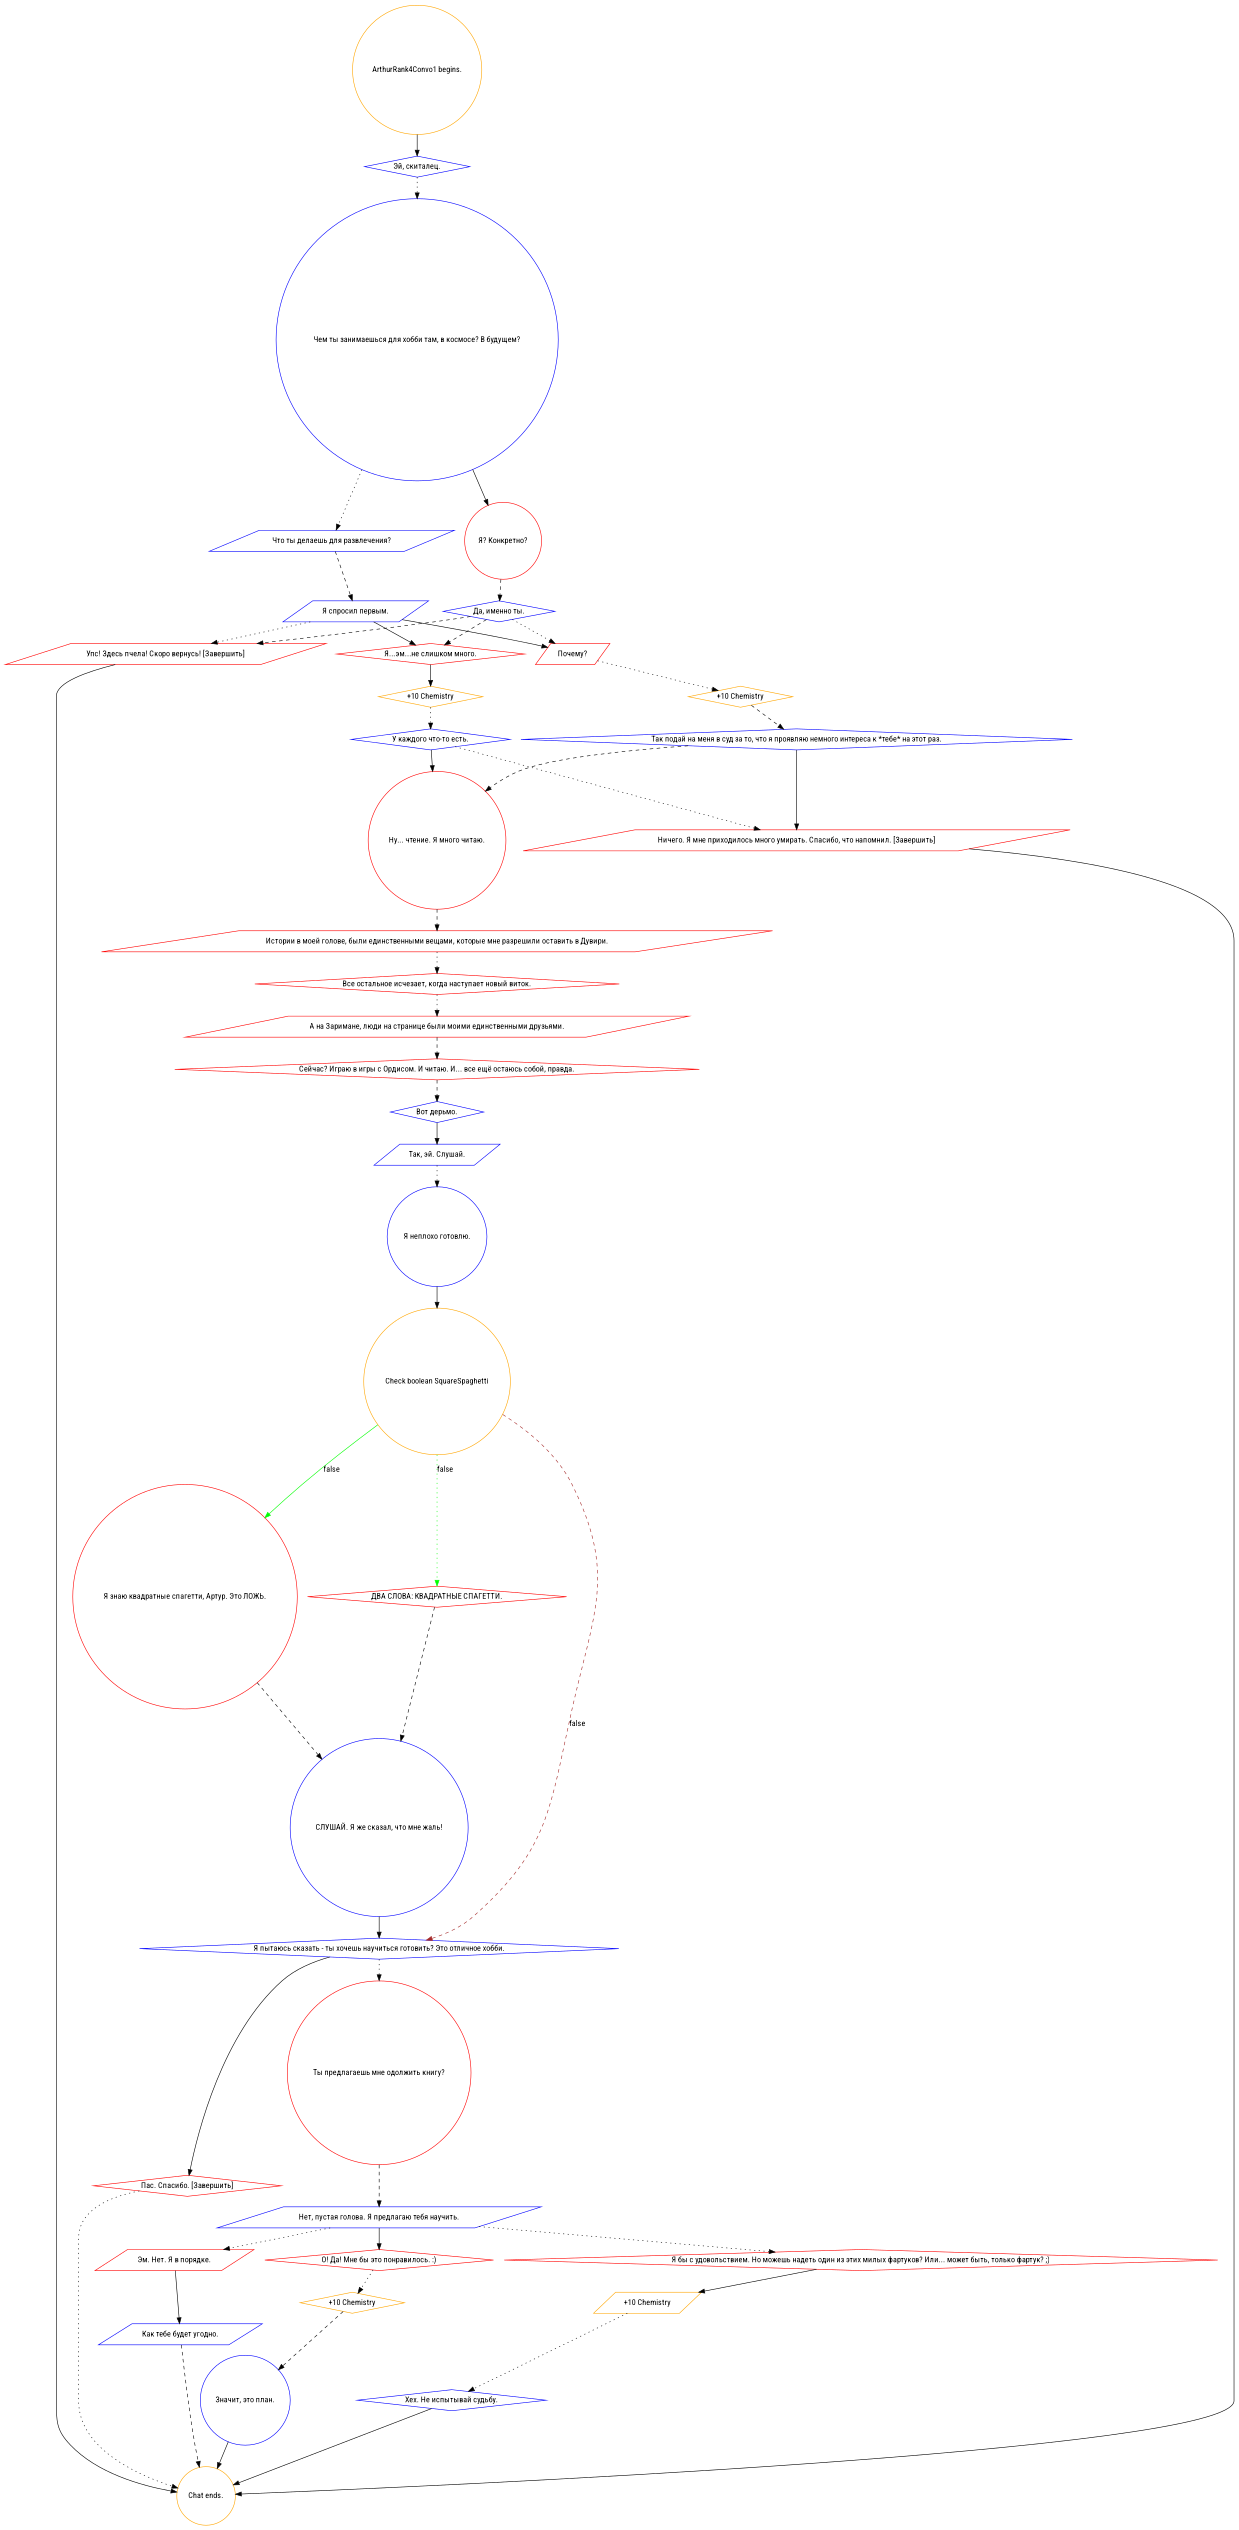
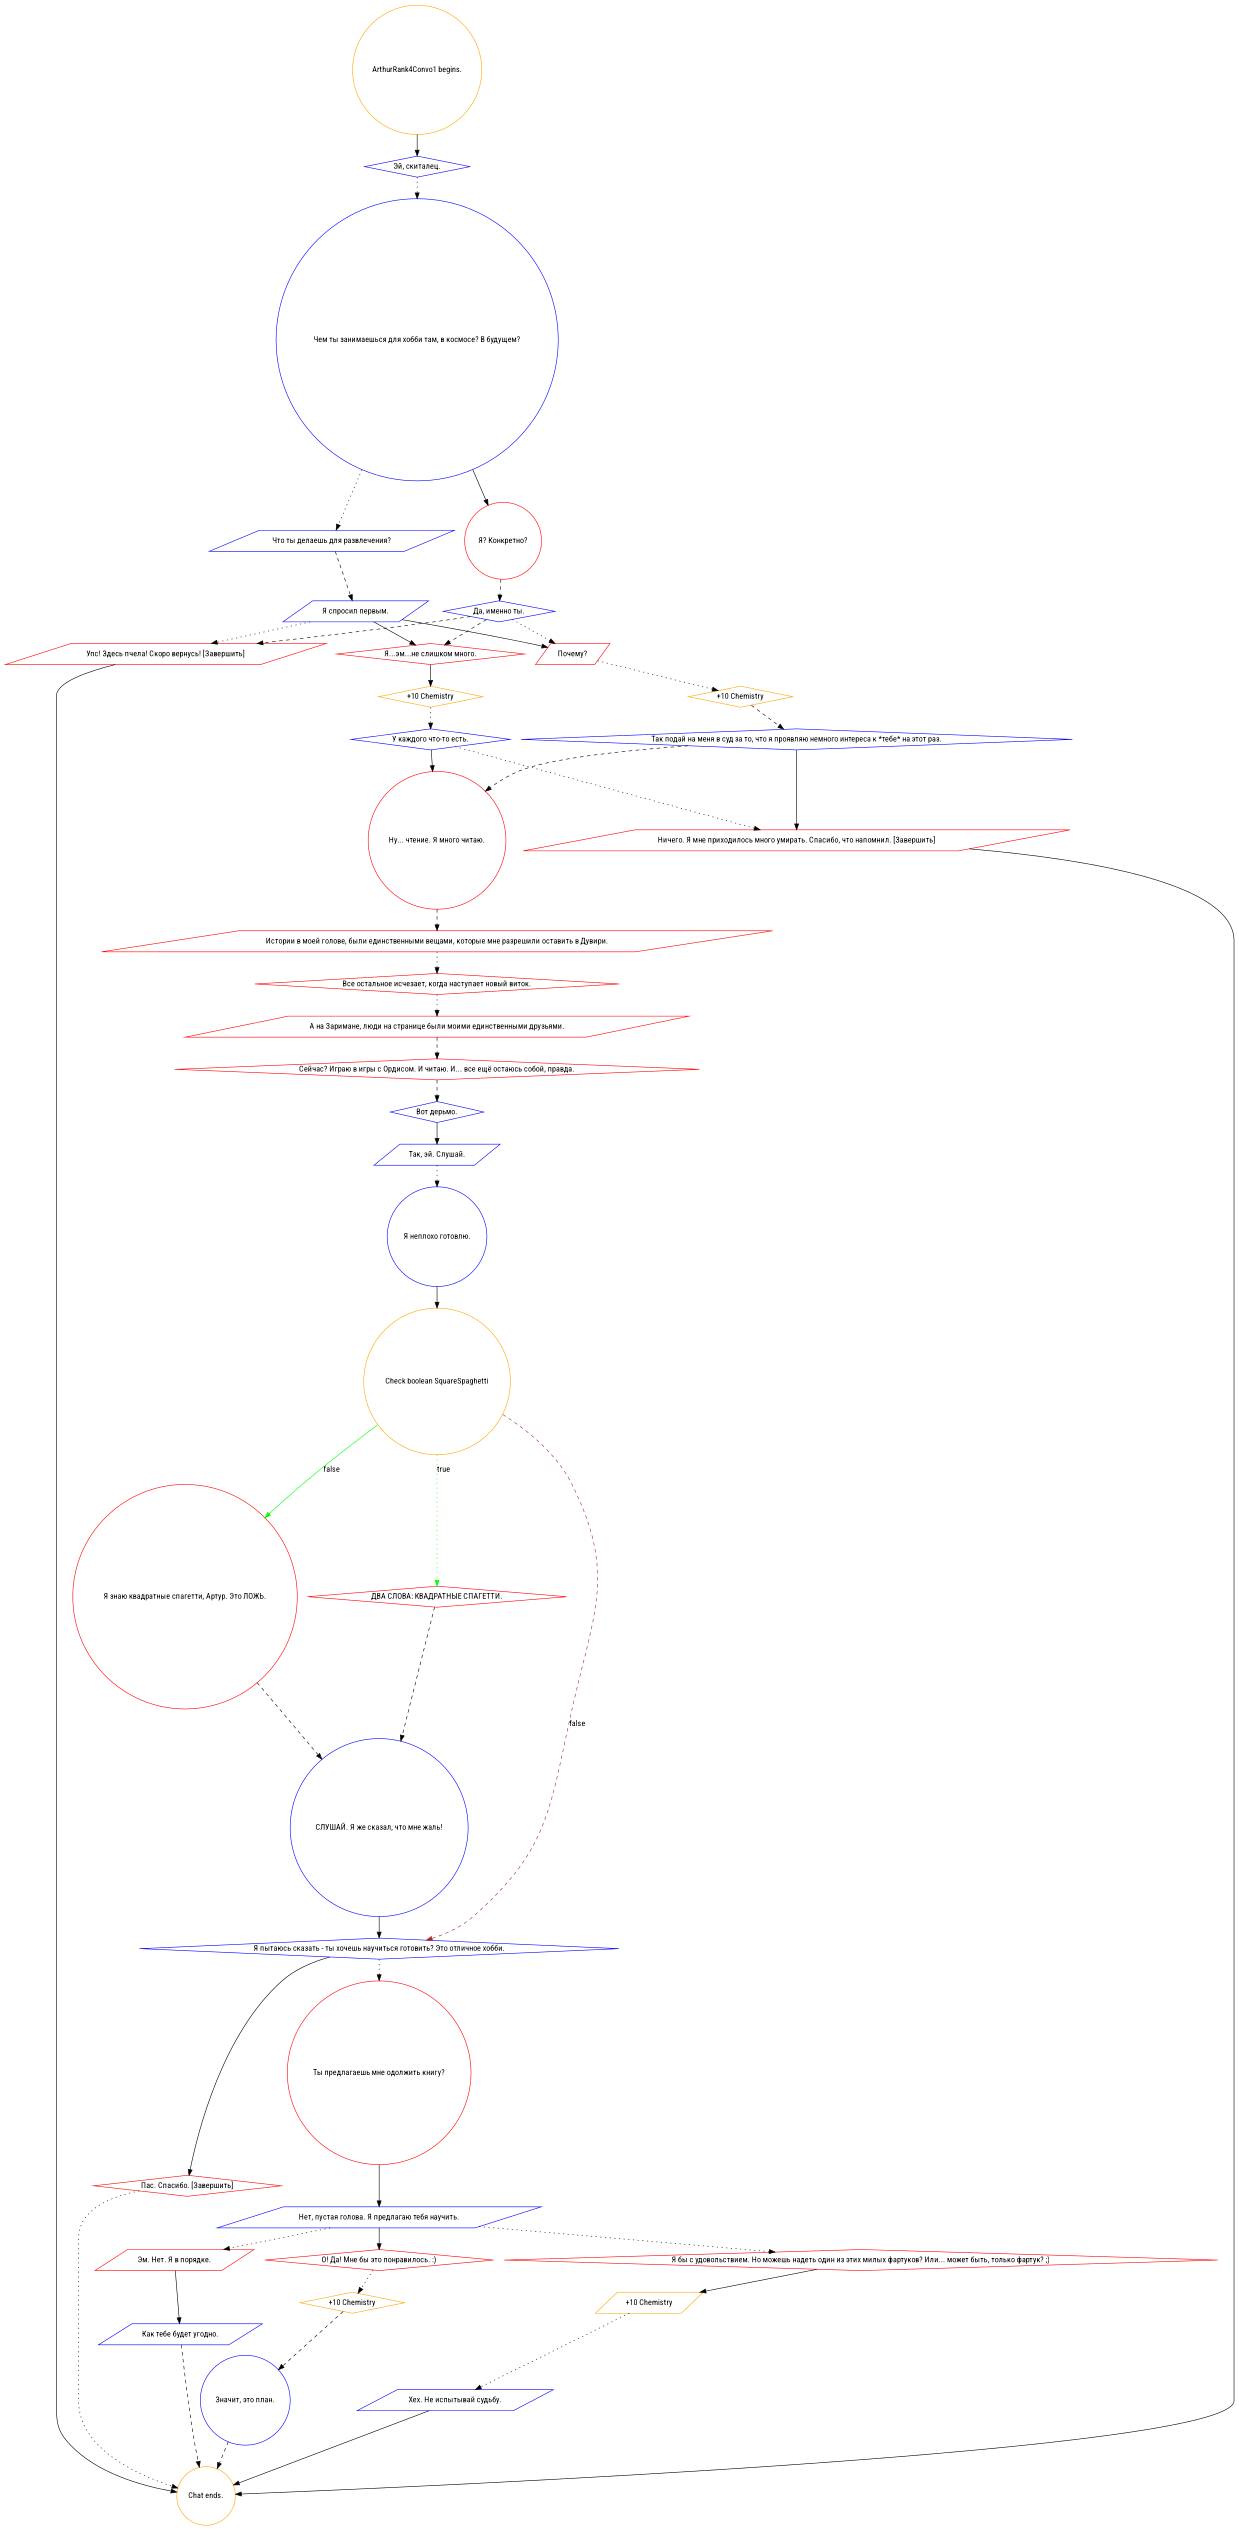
edge "Check boolean SquareSpaghetti" -> "ДВА СЛОВА: КВАДРАТНЫЕ СПАГЕТТИ.": label "false" -> "true"
edge "Ты предлагаешь мне одолжить книгу?" -> "Нет, пустая голова. Я предлагаю тебя научить.": style dashed -> solid
node "Хех. Не испытывай судьбу.": shape diamond -> parallelogram
edge "Значит, это план." -> "Chat ends.": style solid -> dashed
